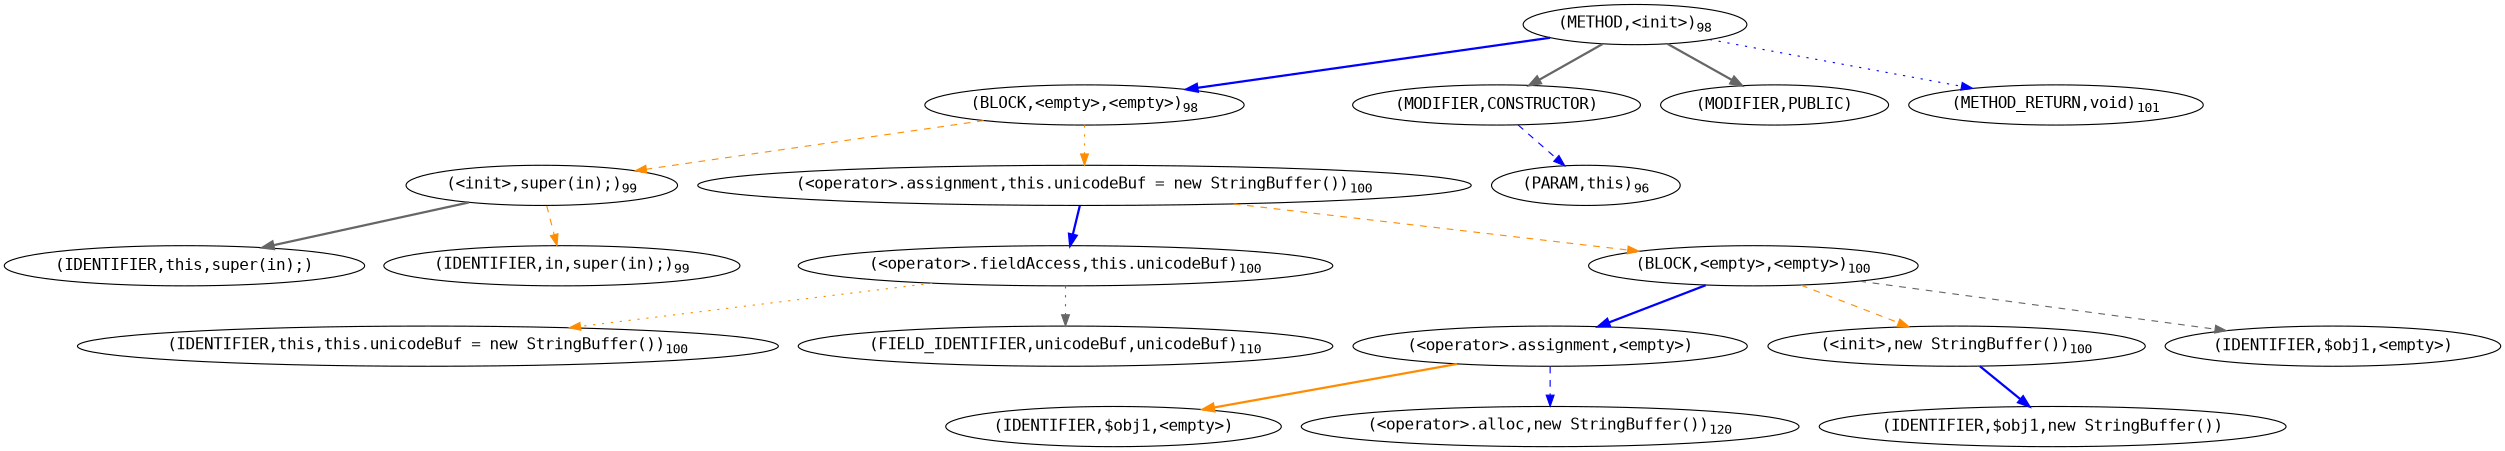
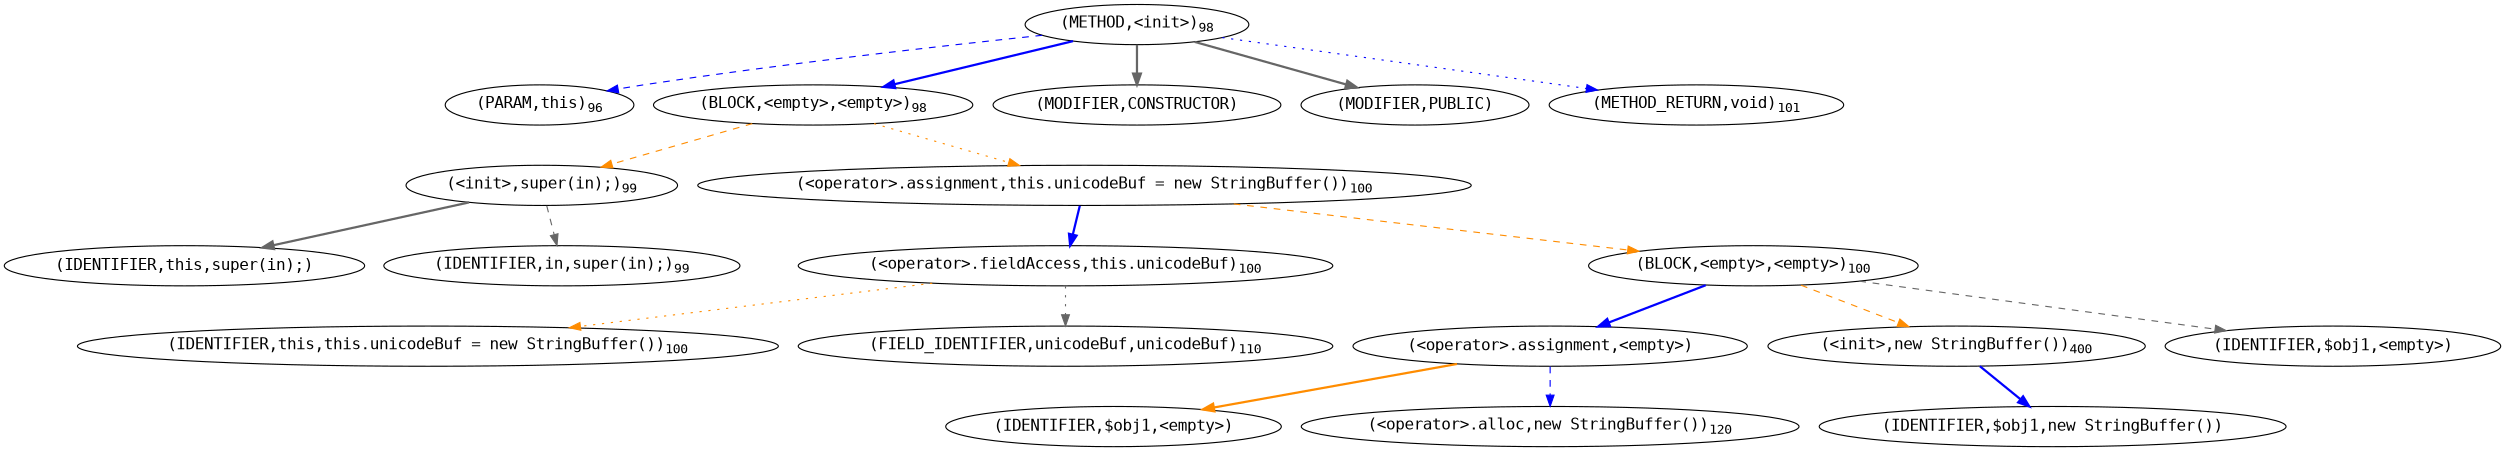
edge "(MODIFIER,CONSTRUCTOR)" -> "(PARAM,this)": now "(METHOD,<init>)" -> "(PARAM,this)"
edge "(<init>,super(in);)" -> "(IDENTIFIER,in,super(in);)": color darkorange -> gray40
node "(<init>,new StringBuffer())": text "100" -> "400"
